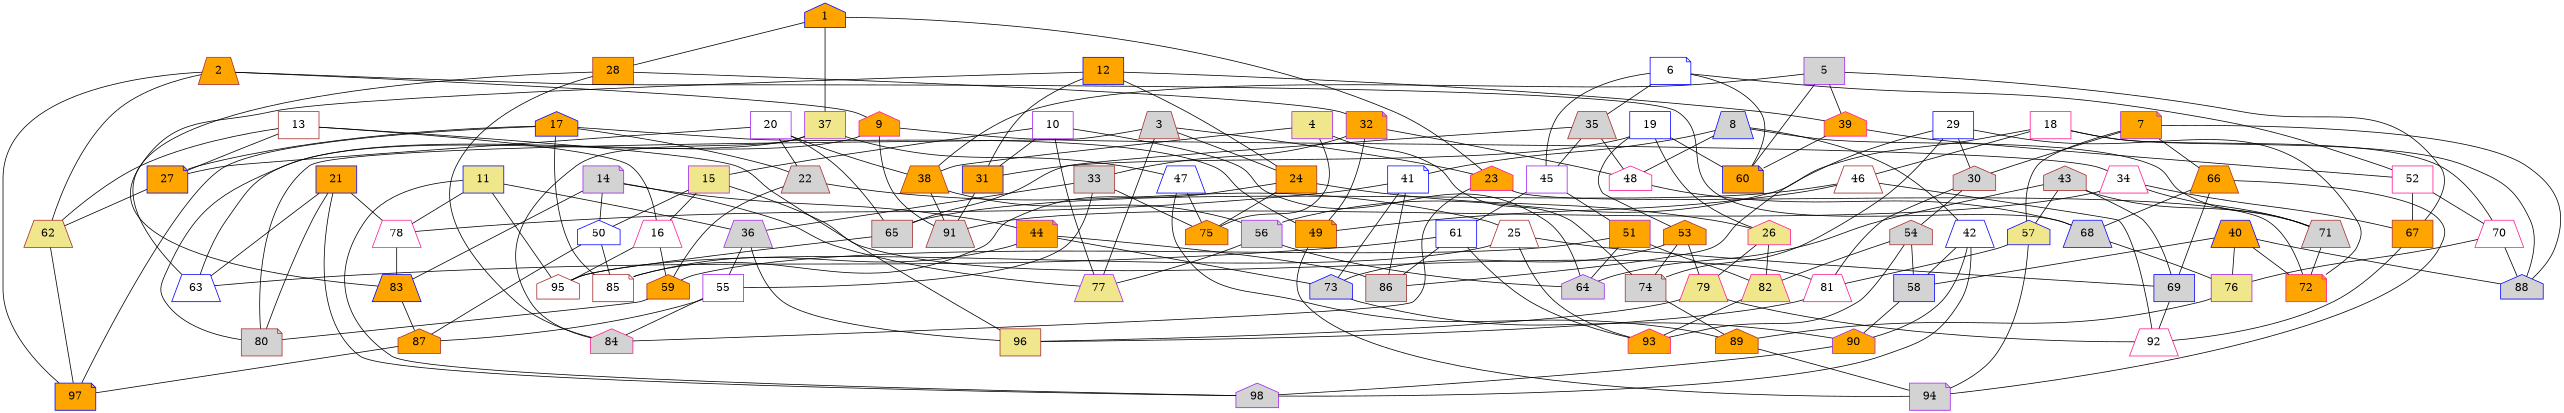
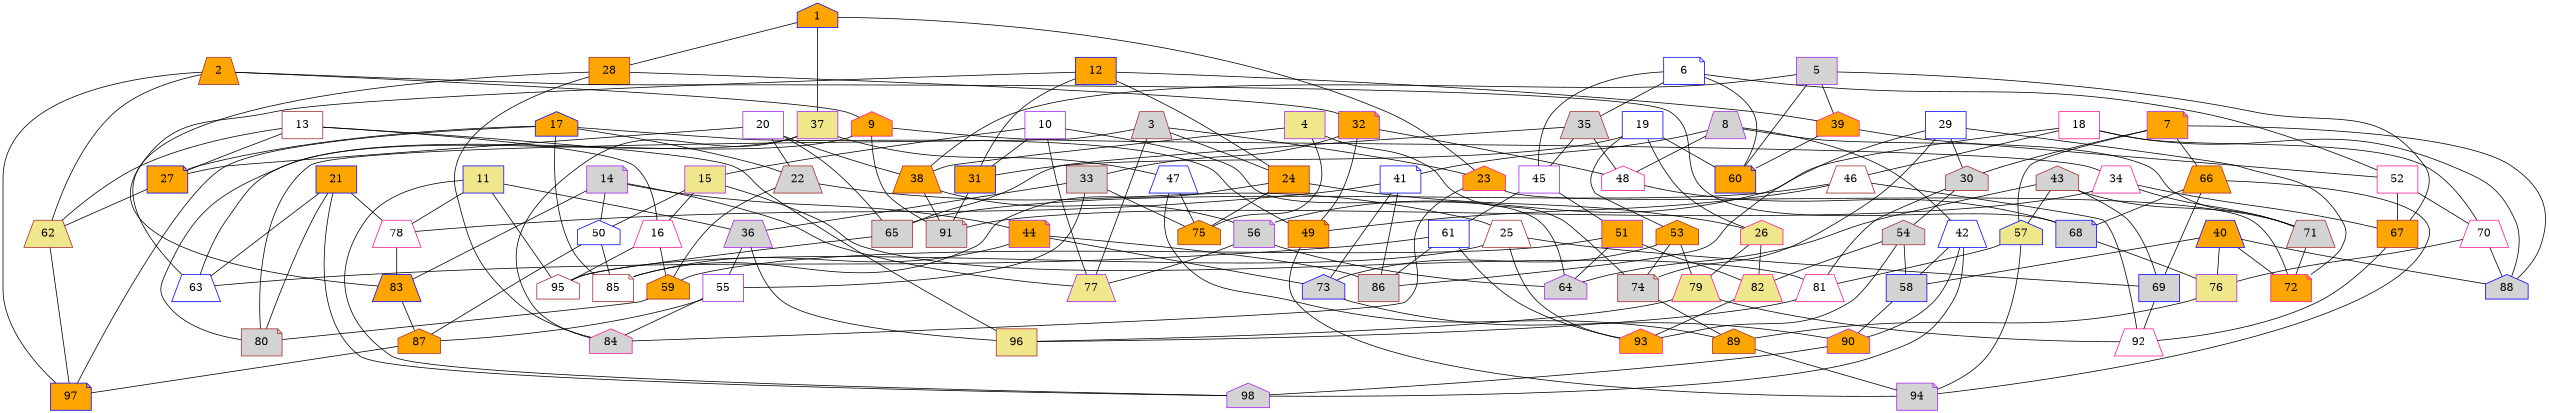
node "8": color blue -> purple
node "91": shape trapezium -> note
node "68": shape trapezium -> note
